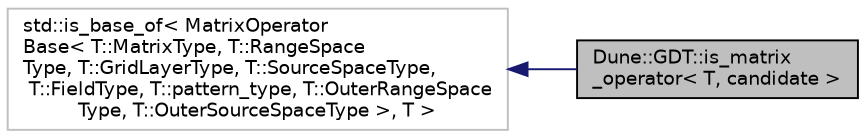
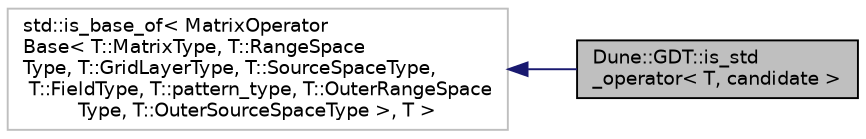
node "Dune::GDT::is_matrix _operator< T, candidate >": label "Dune::GDT::is_matrix _operator< T, candidate >" -> "Dune::GDT::is_std _operator< T, candidate >"
